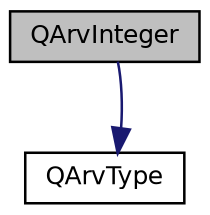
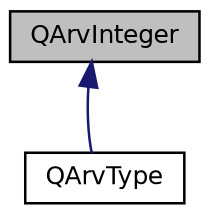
edge "QArvInteger" -> "QArvType": reversed
